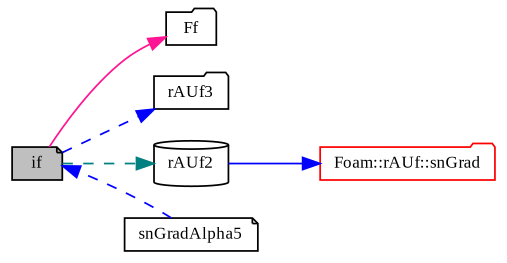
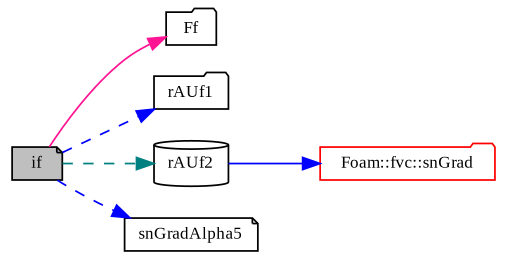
node "rAUf3": label "rAUf3" -> "rAUf1"
node "Foam::rAUf::snGrad": label "Foam::rAUf::snGrad" -> "Foam::fvc::snGrad"
edge "snGradAlpha5" -> "if": reversed
